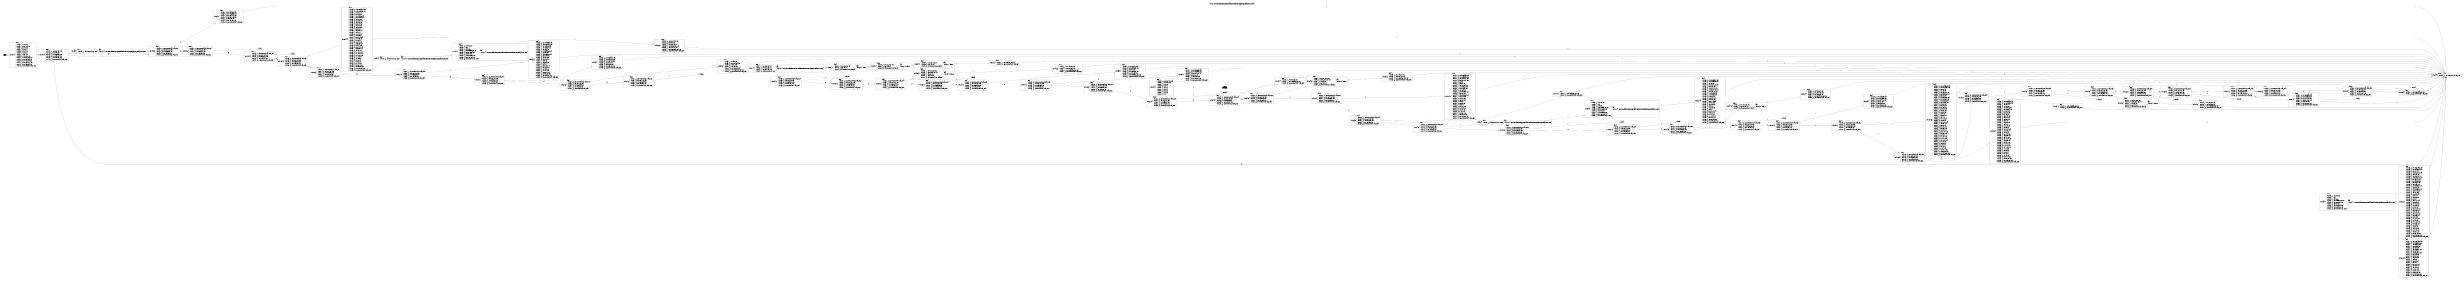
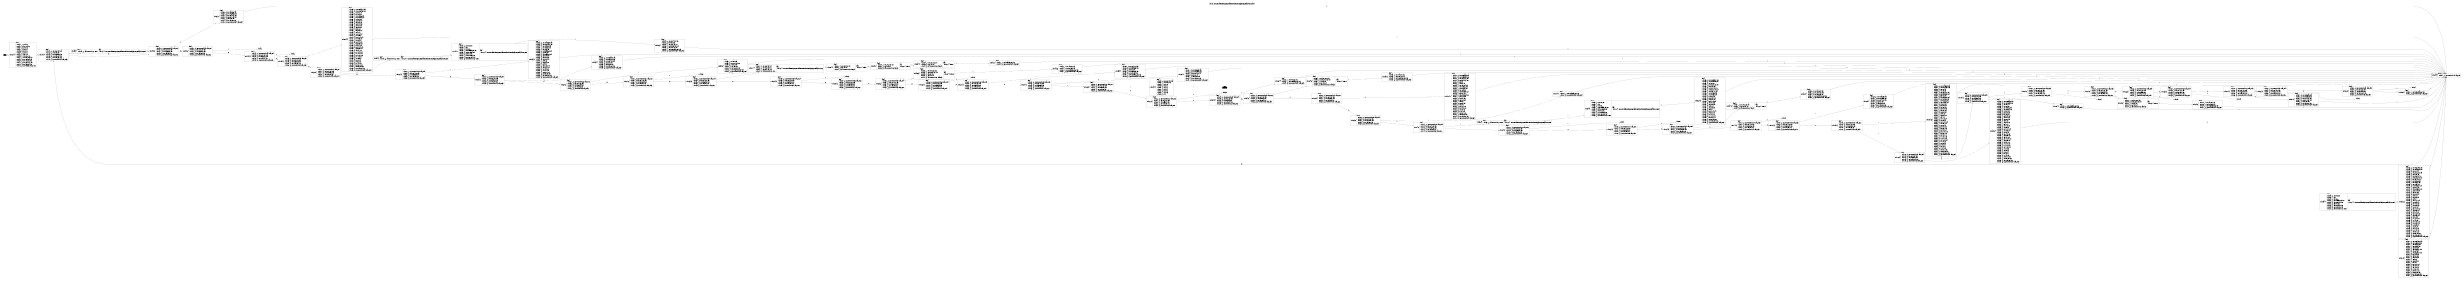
node "0x401598 [28]": added
